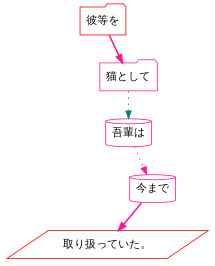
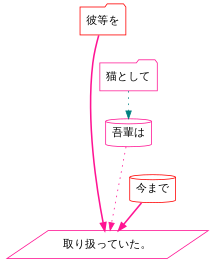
edge "彼等を" -> "猫として": now "彼等を" -> "取り扱っていた。"
edge "吾輩は" -> "今まで": now "吾輩は" -> "取り扱っていた。"
node "今まで": color deeppink -> red
node "取り扱っていた。": color red -> deeppink
